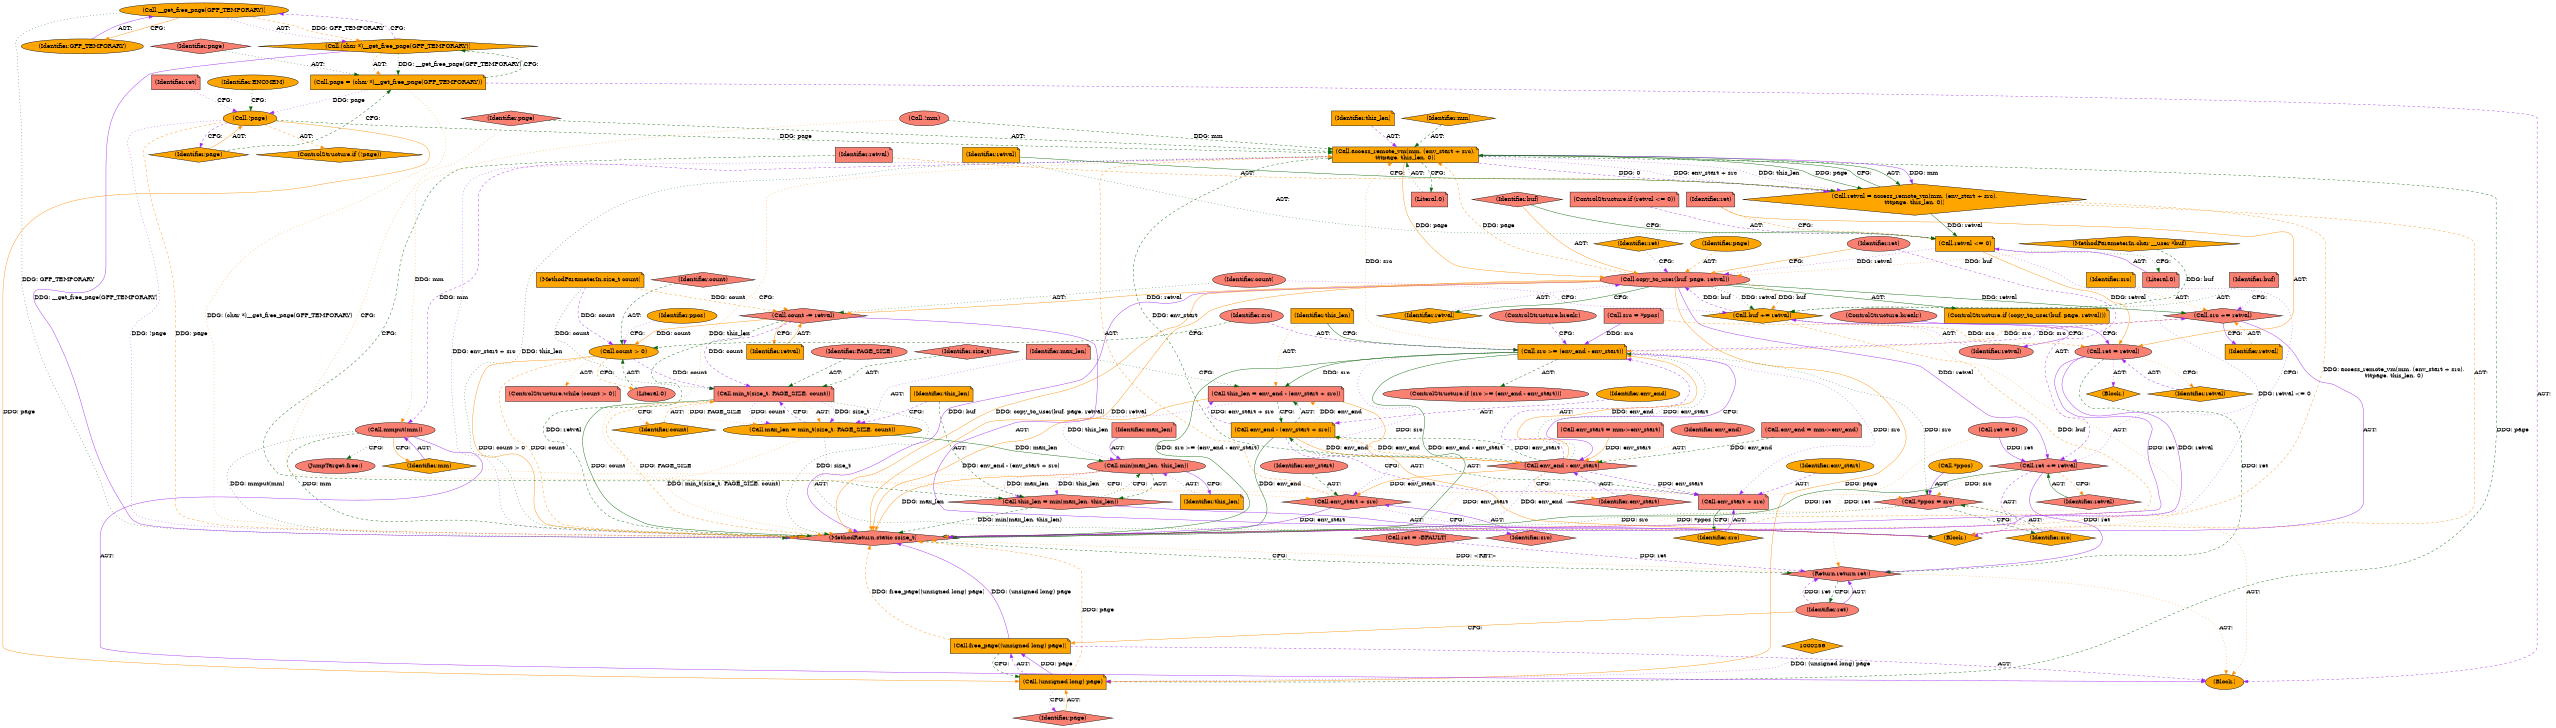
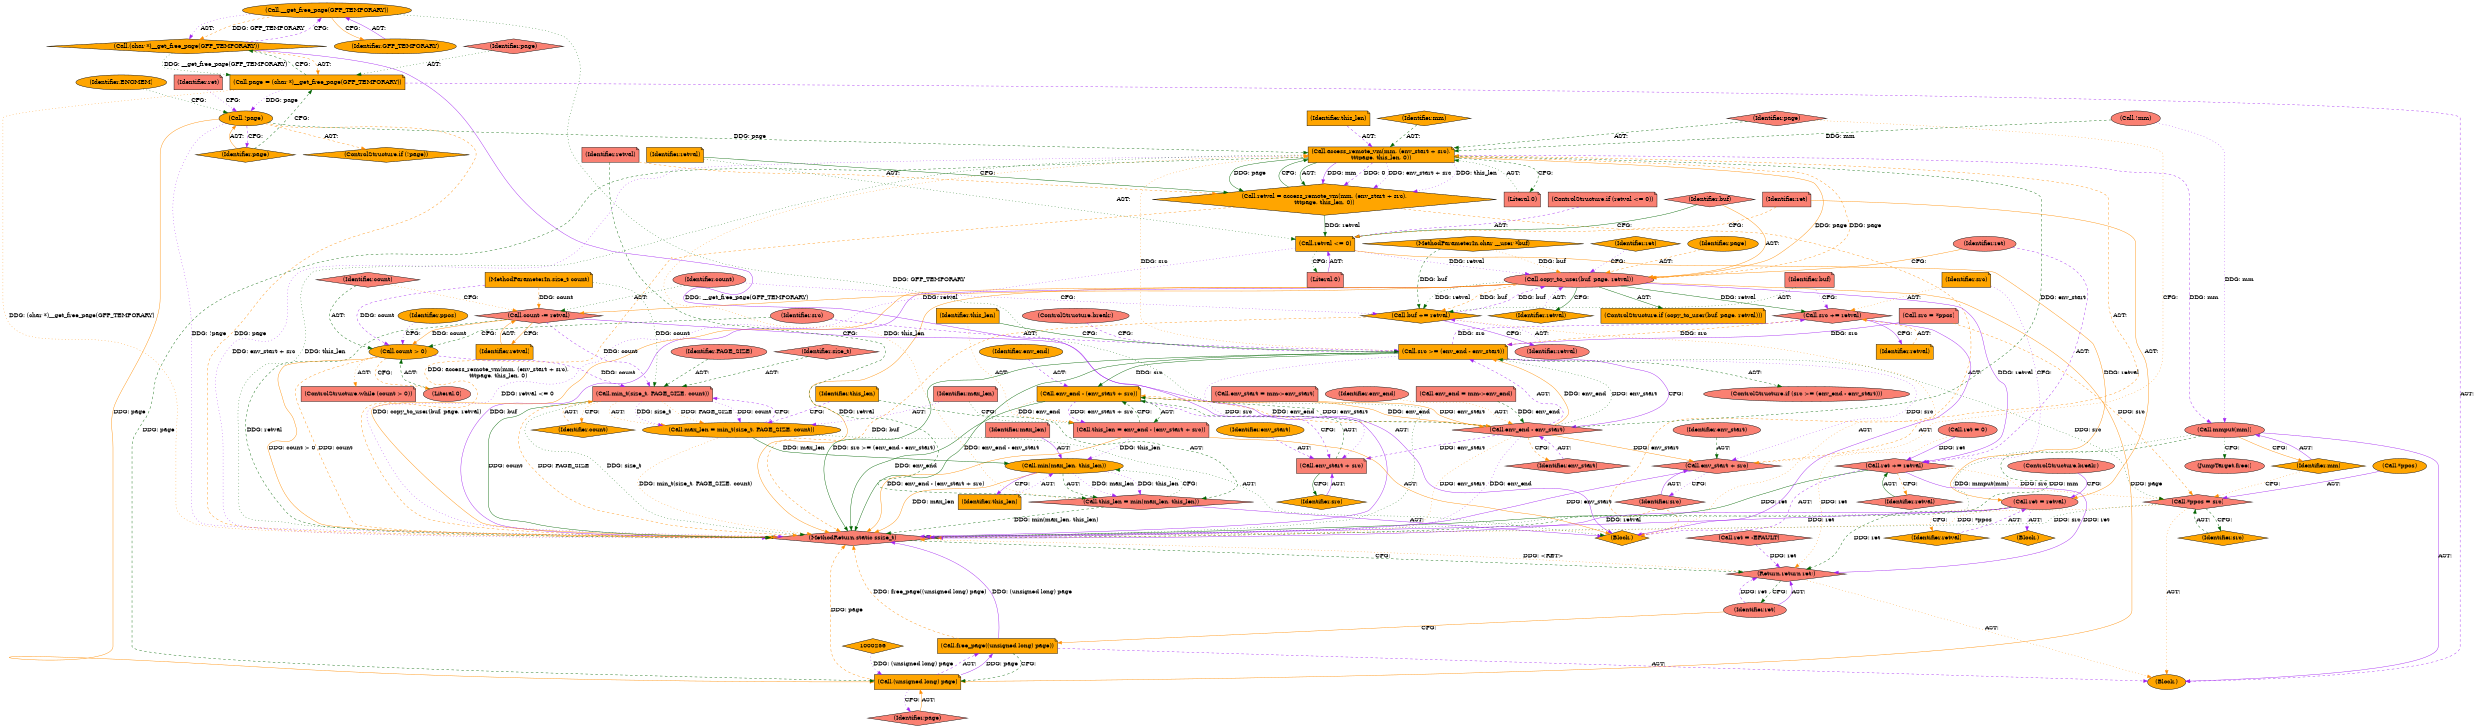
edge "(Call,!mm)" -> "(Call,mmput(mm))": color darkorange -> purple
edge "(Call,src = *ppos)" -> "(Call,ret = retval)": now "(Call,src = *ppos)" -> "(Call,*ppos = src)"
edge "(Call,src >= (env_end - env_start))" -> "(Call,this_len = env_end - (env_start + src))": now "(Call,src >= (env_end - env_start))" -> "(Call,env_end - (env_start + src))"
node "(Call,min(max_len, this_len))": fillcolor salmon -> orange
